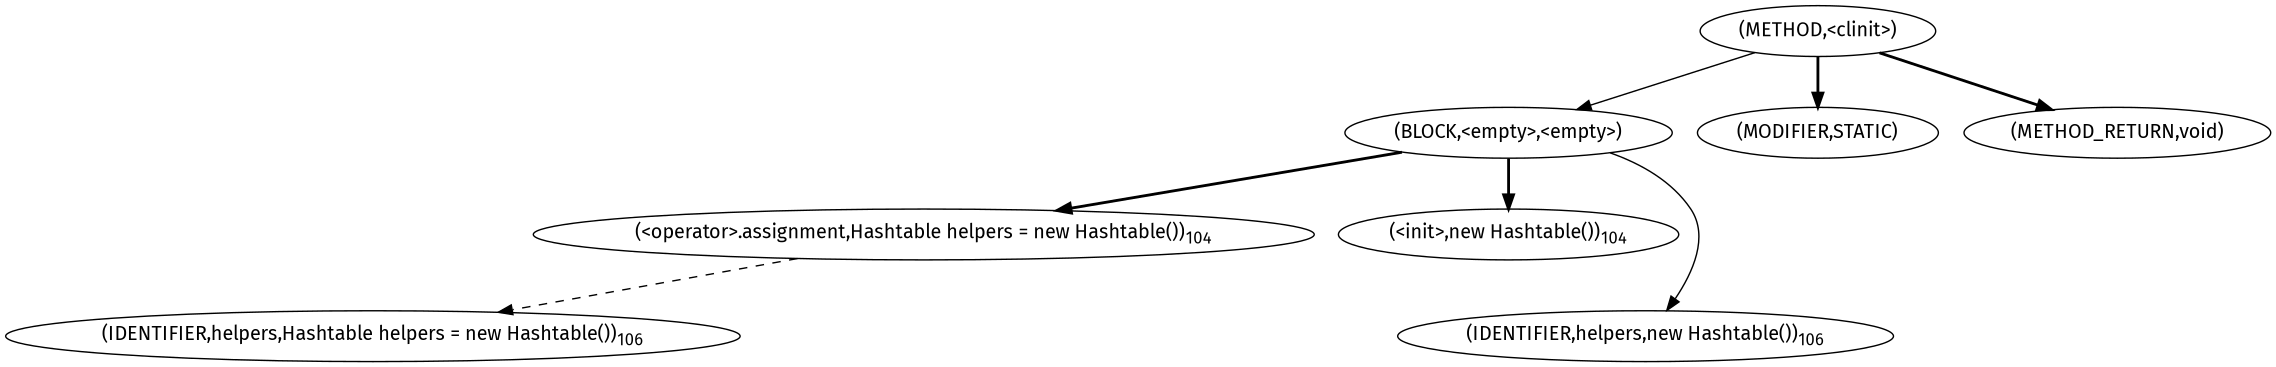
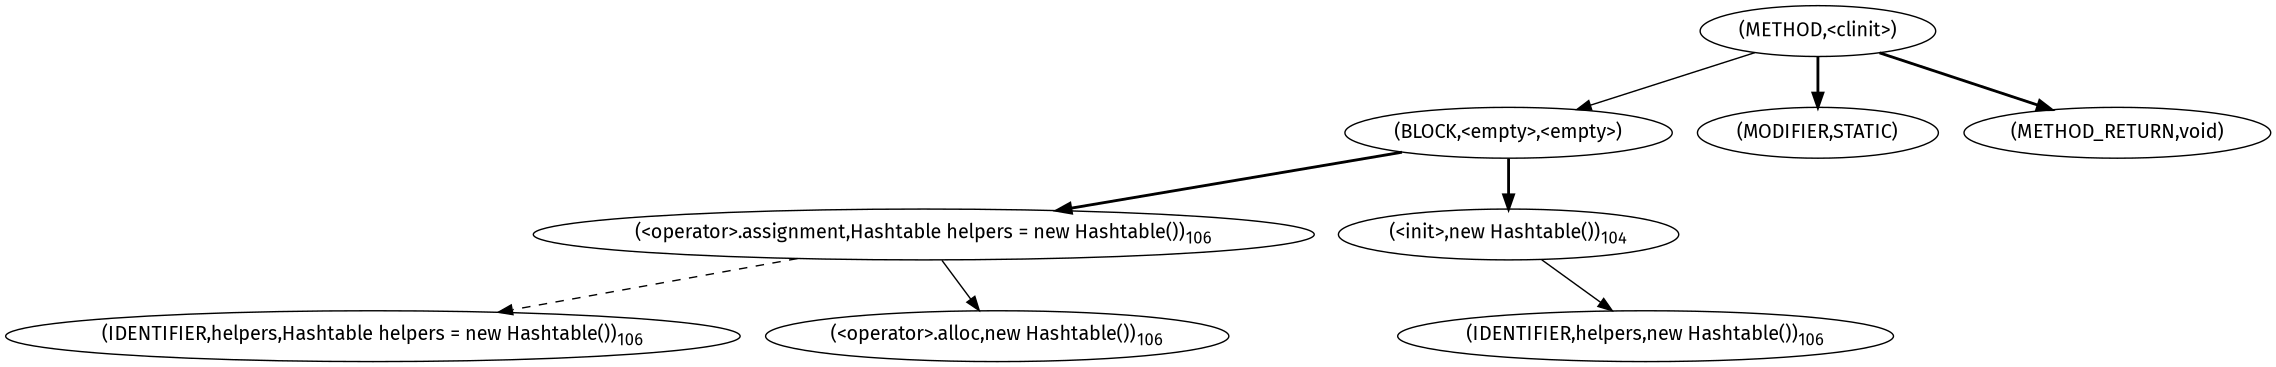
edge "(BLOCK,<empty>,<empty>)" -> "(IDENTIFIER,helpers,new Hashtable())": now "(<init>,new Hashtable())" -> "(IDENTIFIER,helpers,new Hashtable())"
node "(<operator>.assignment,Hashtable helpers = new Hashtable())": text "104" -> "106"
node "(<operator>.alloc,new Hashtable())": added
